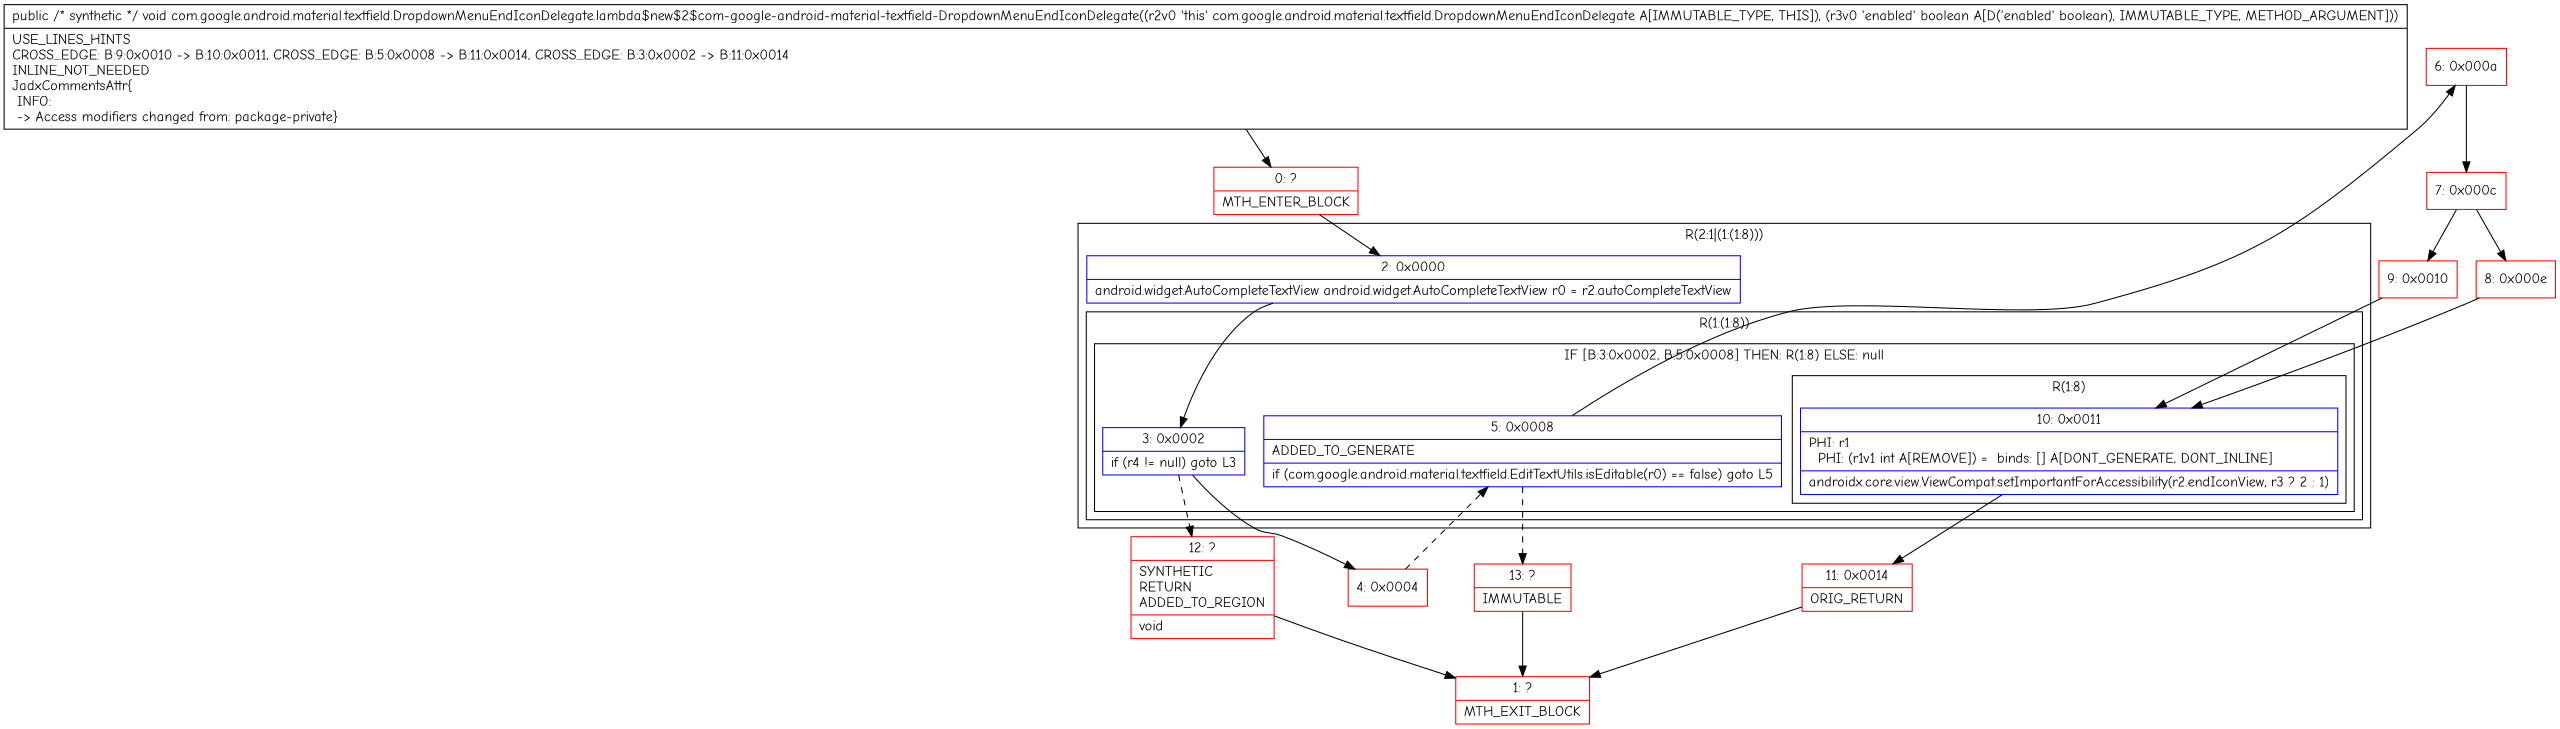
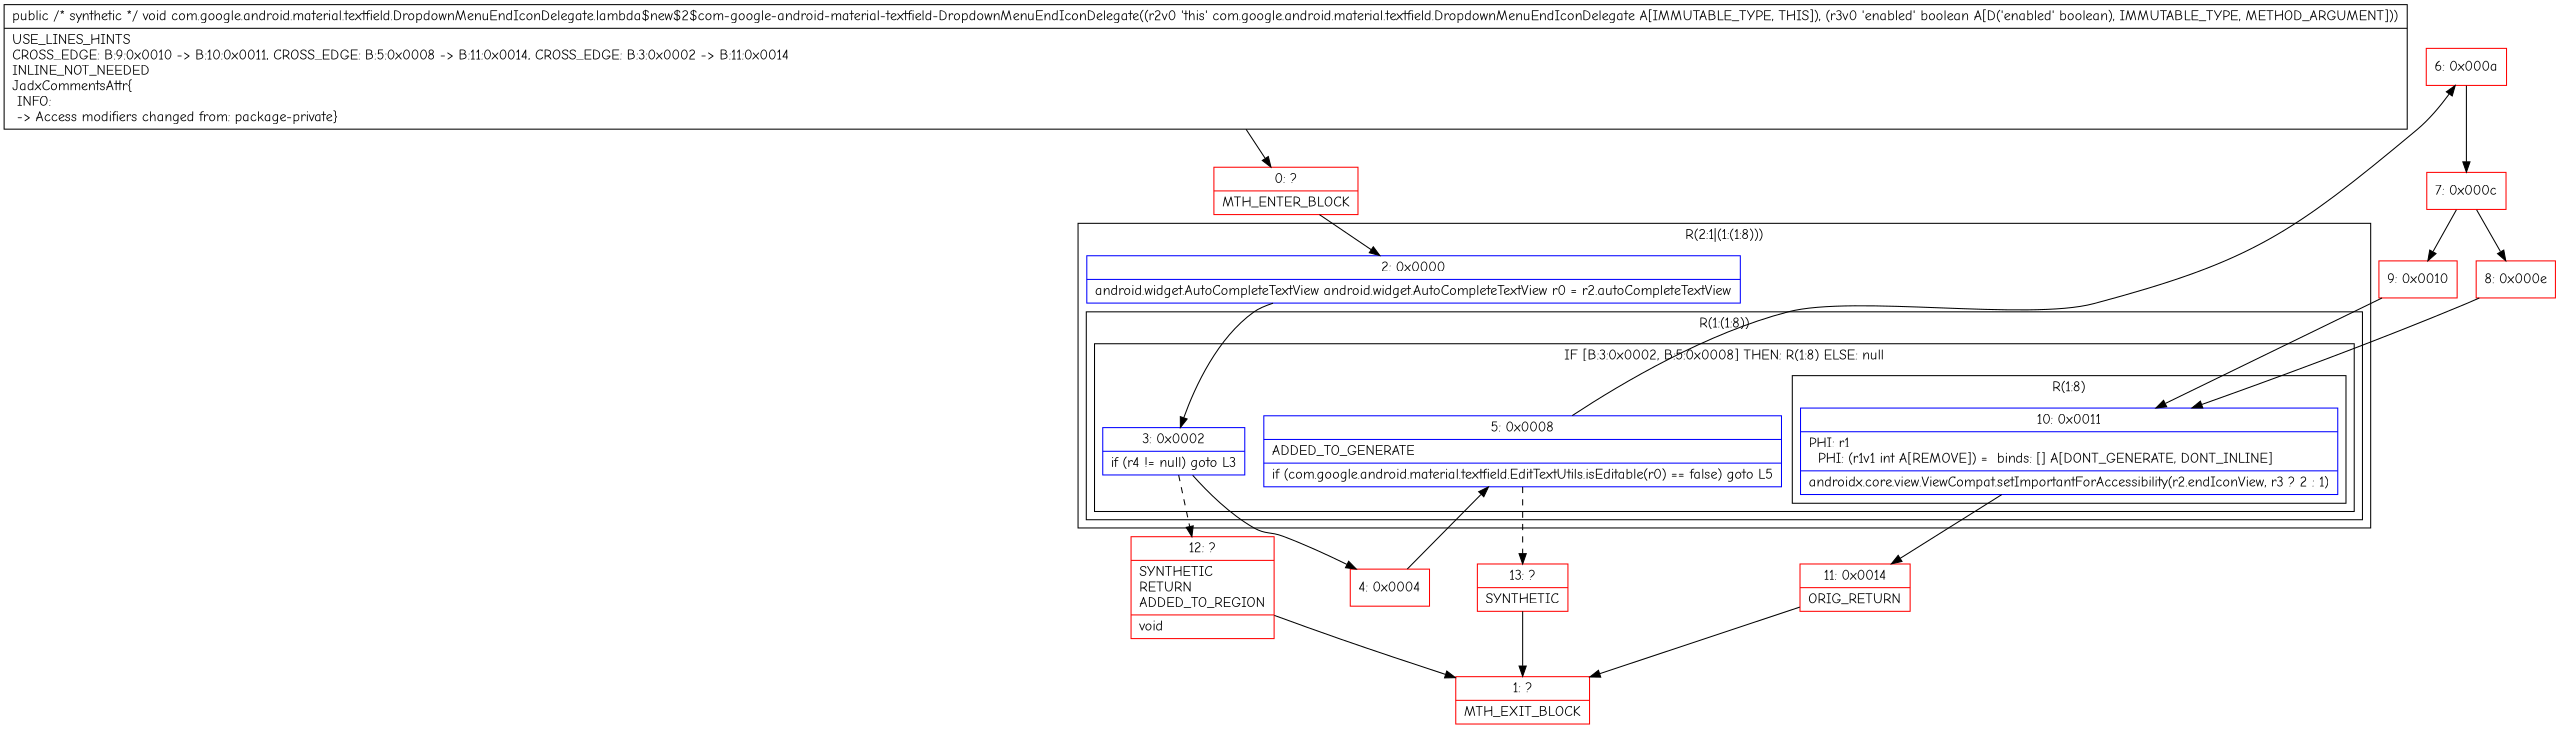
edge "4: 0x0004" -> "5: 0x0008": style dashed -> solid
node "13: ?": text "IMMUTABLE" -> "SYNTHETIC"
